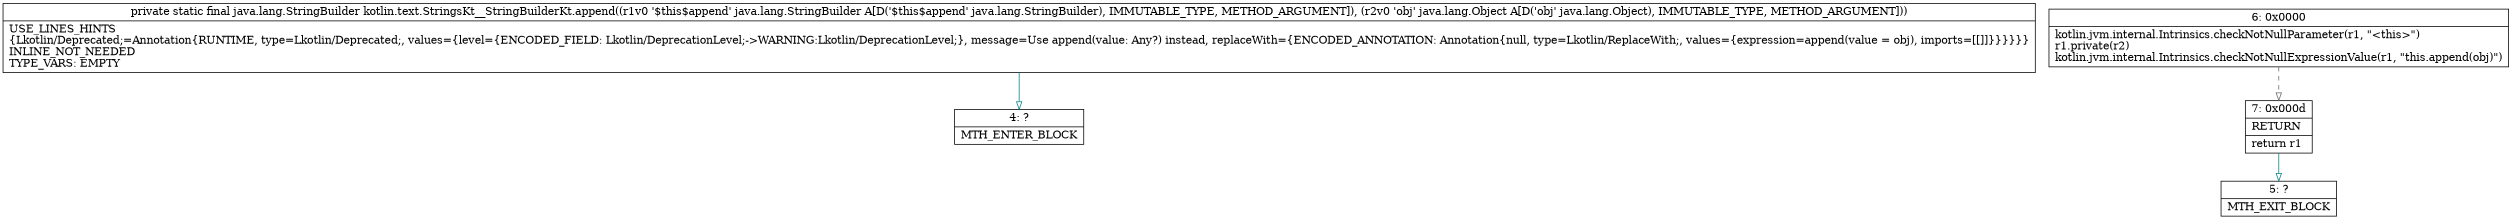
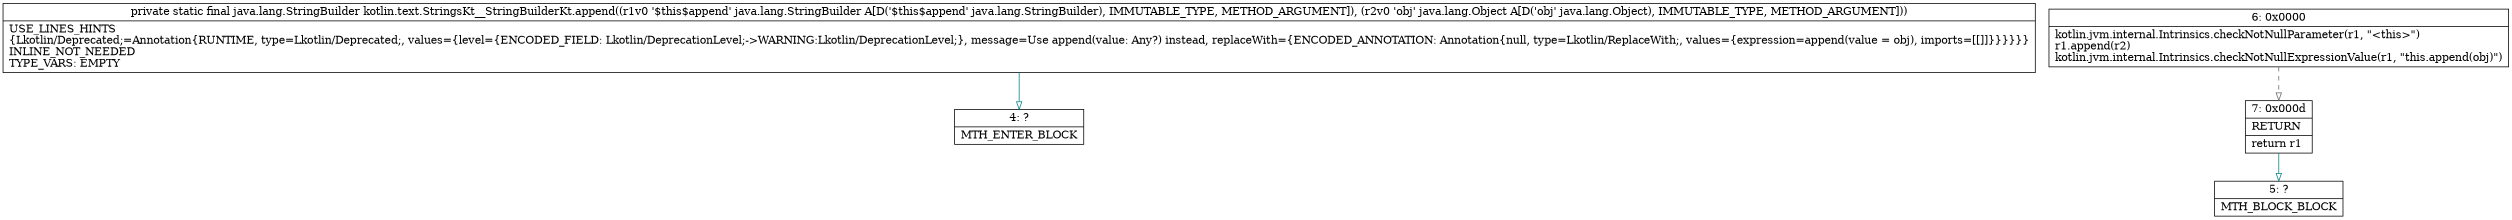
node "6: 0x0000": text "r1.private(r2)" -> "r1.append(r2)"
node "5: ?": text "MTH_EXIT_BLOCK" -> "MTH_BLOCK_BLOCK"
